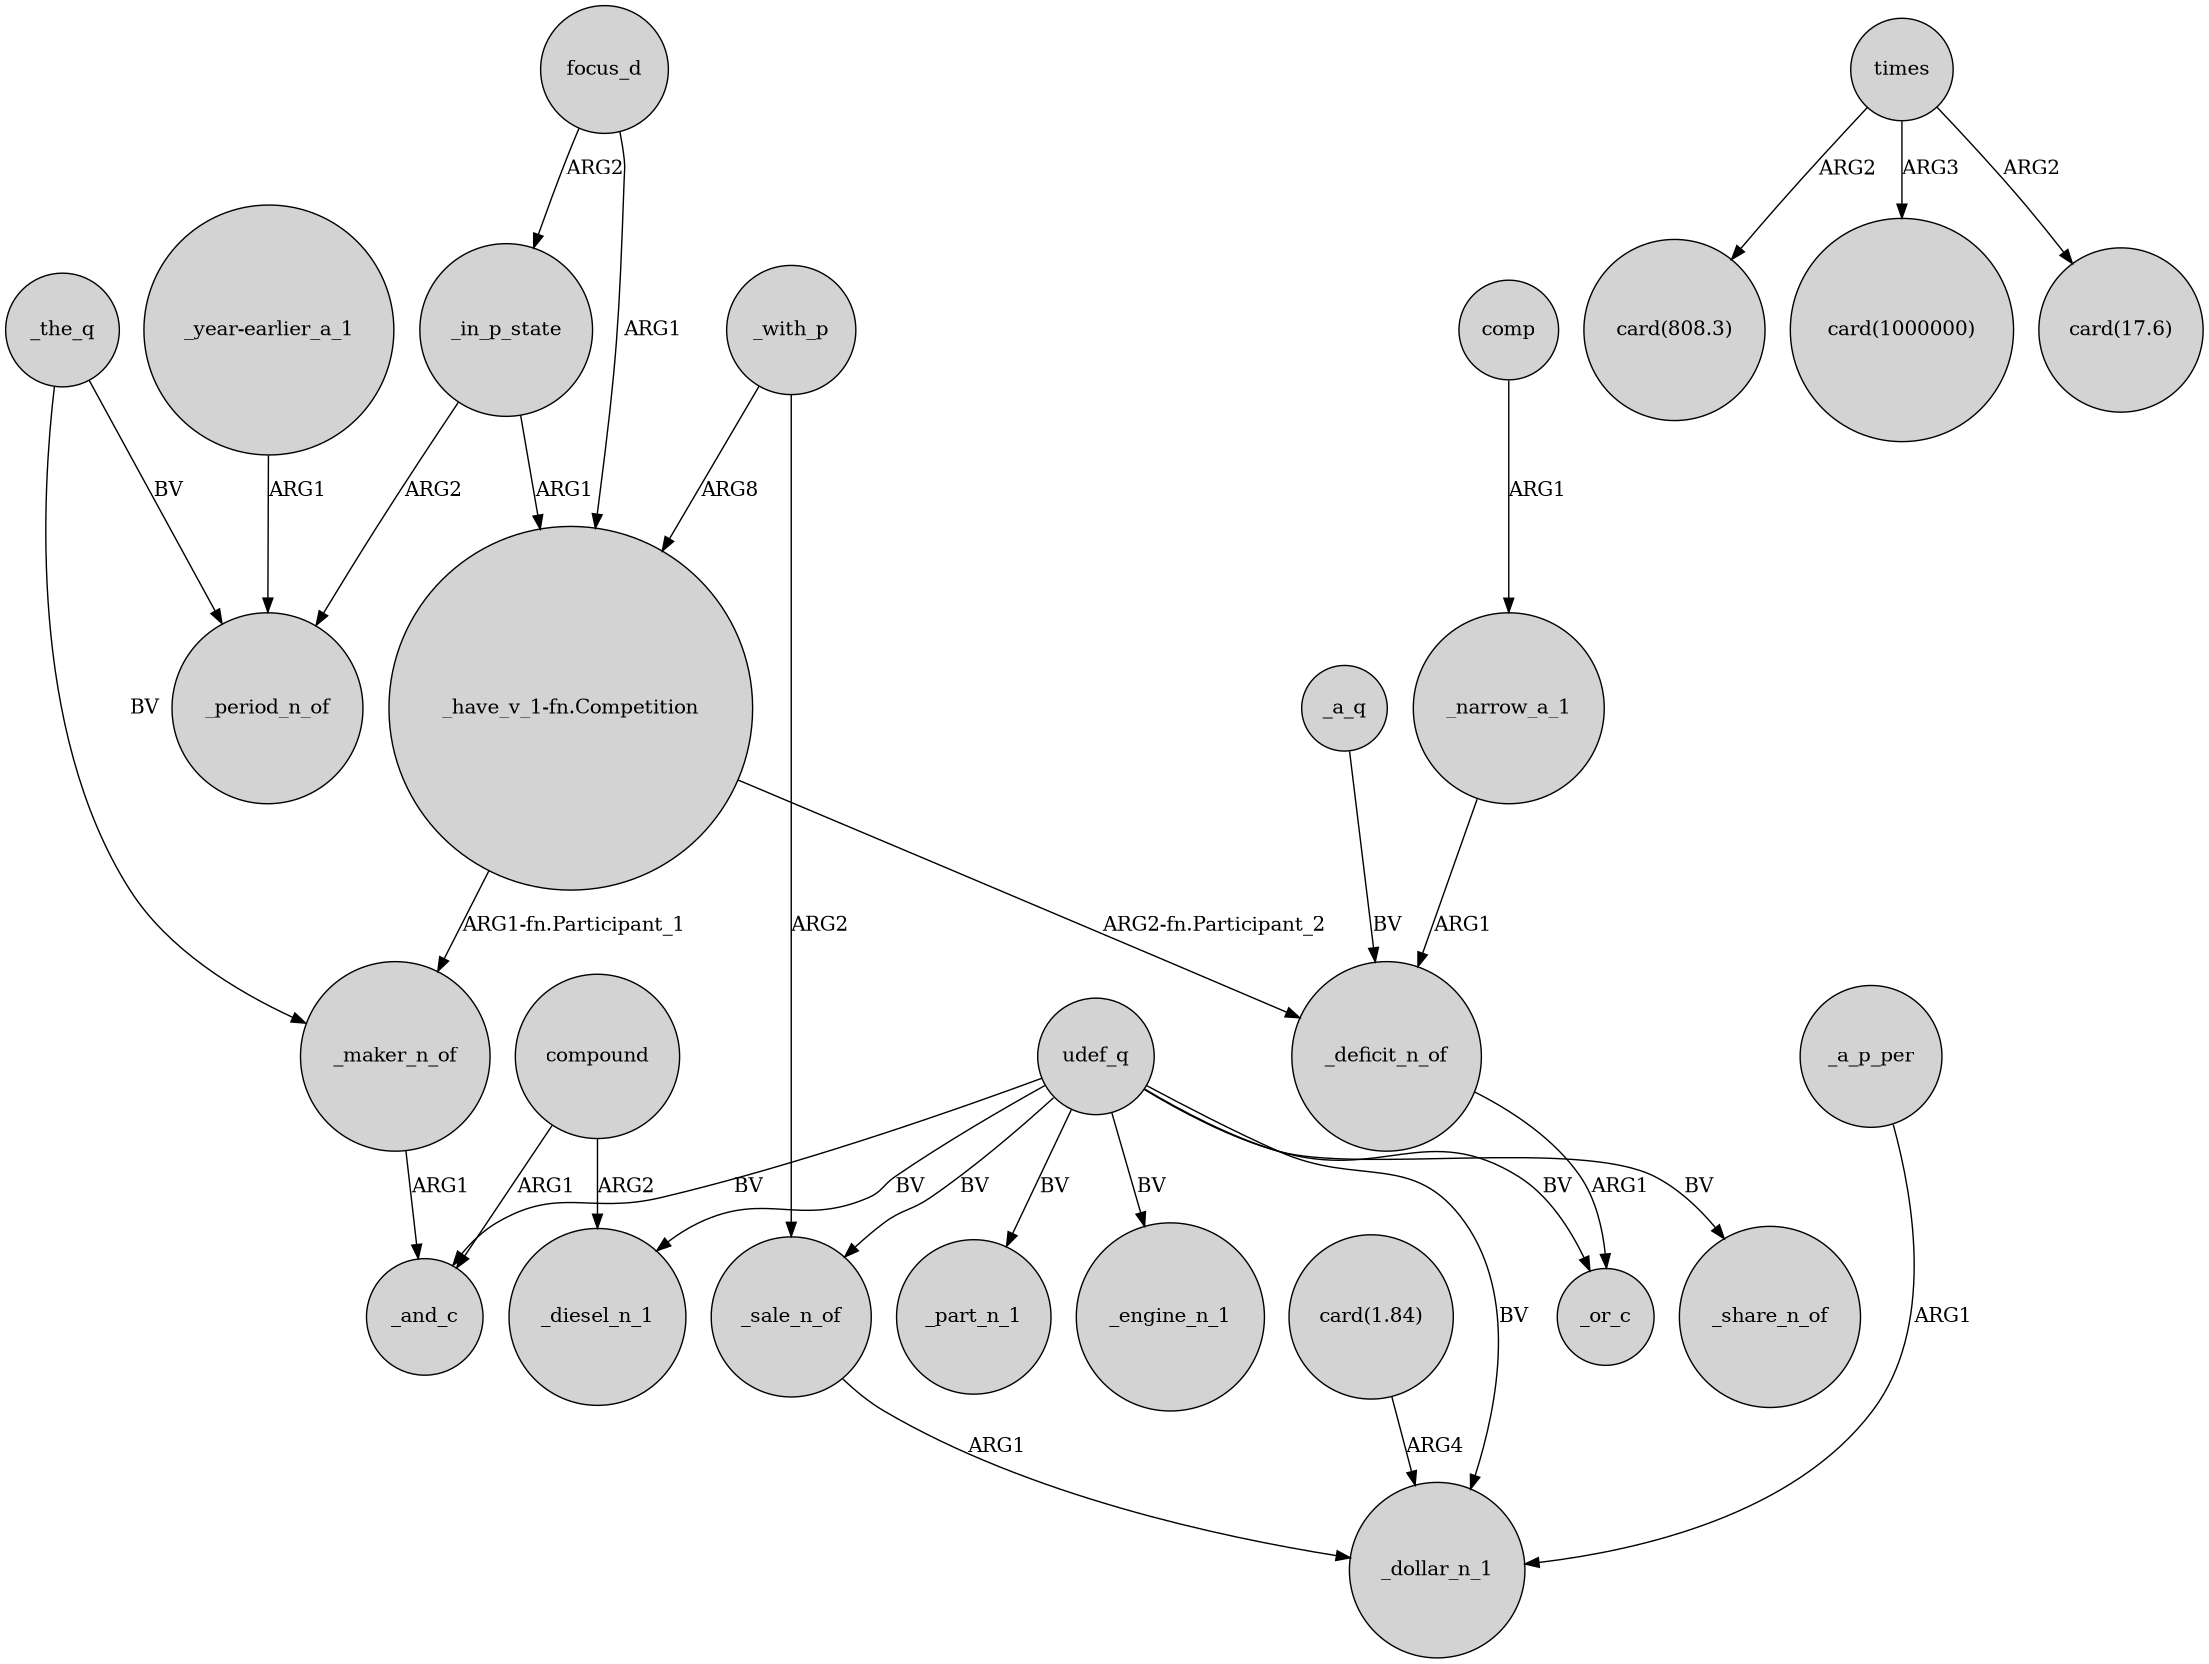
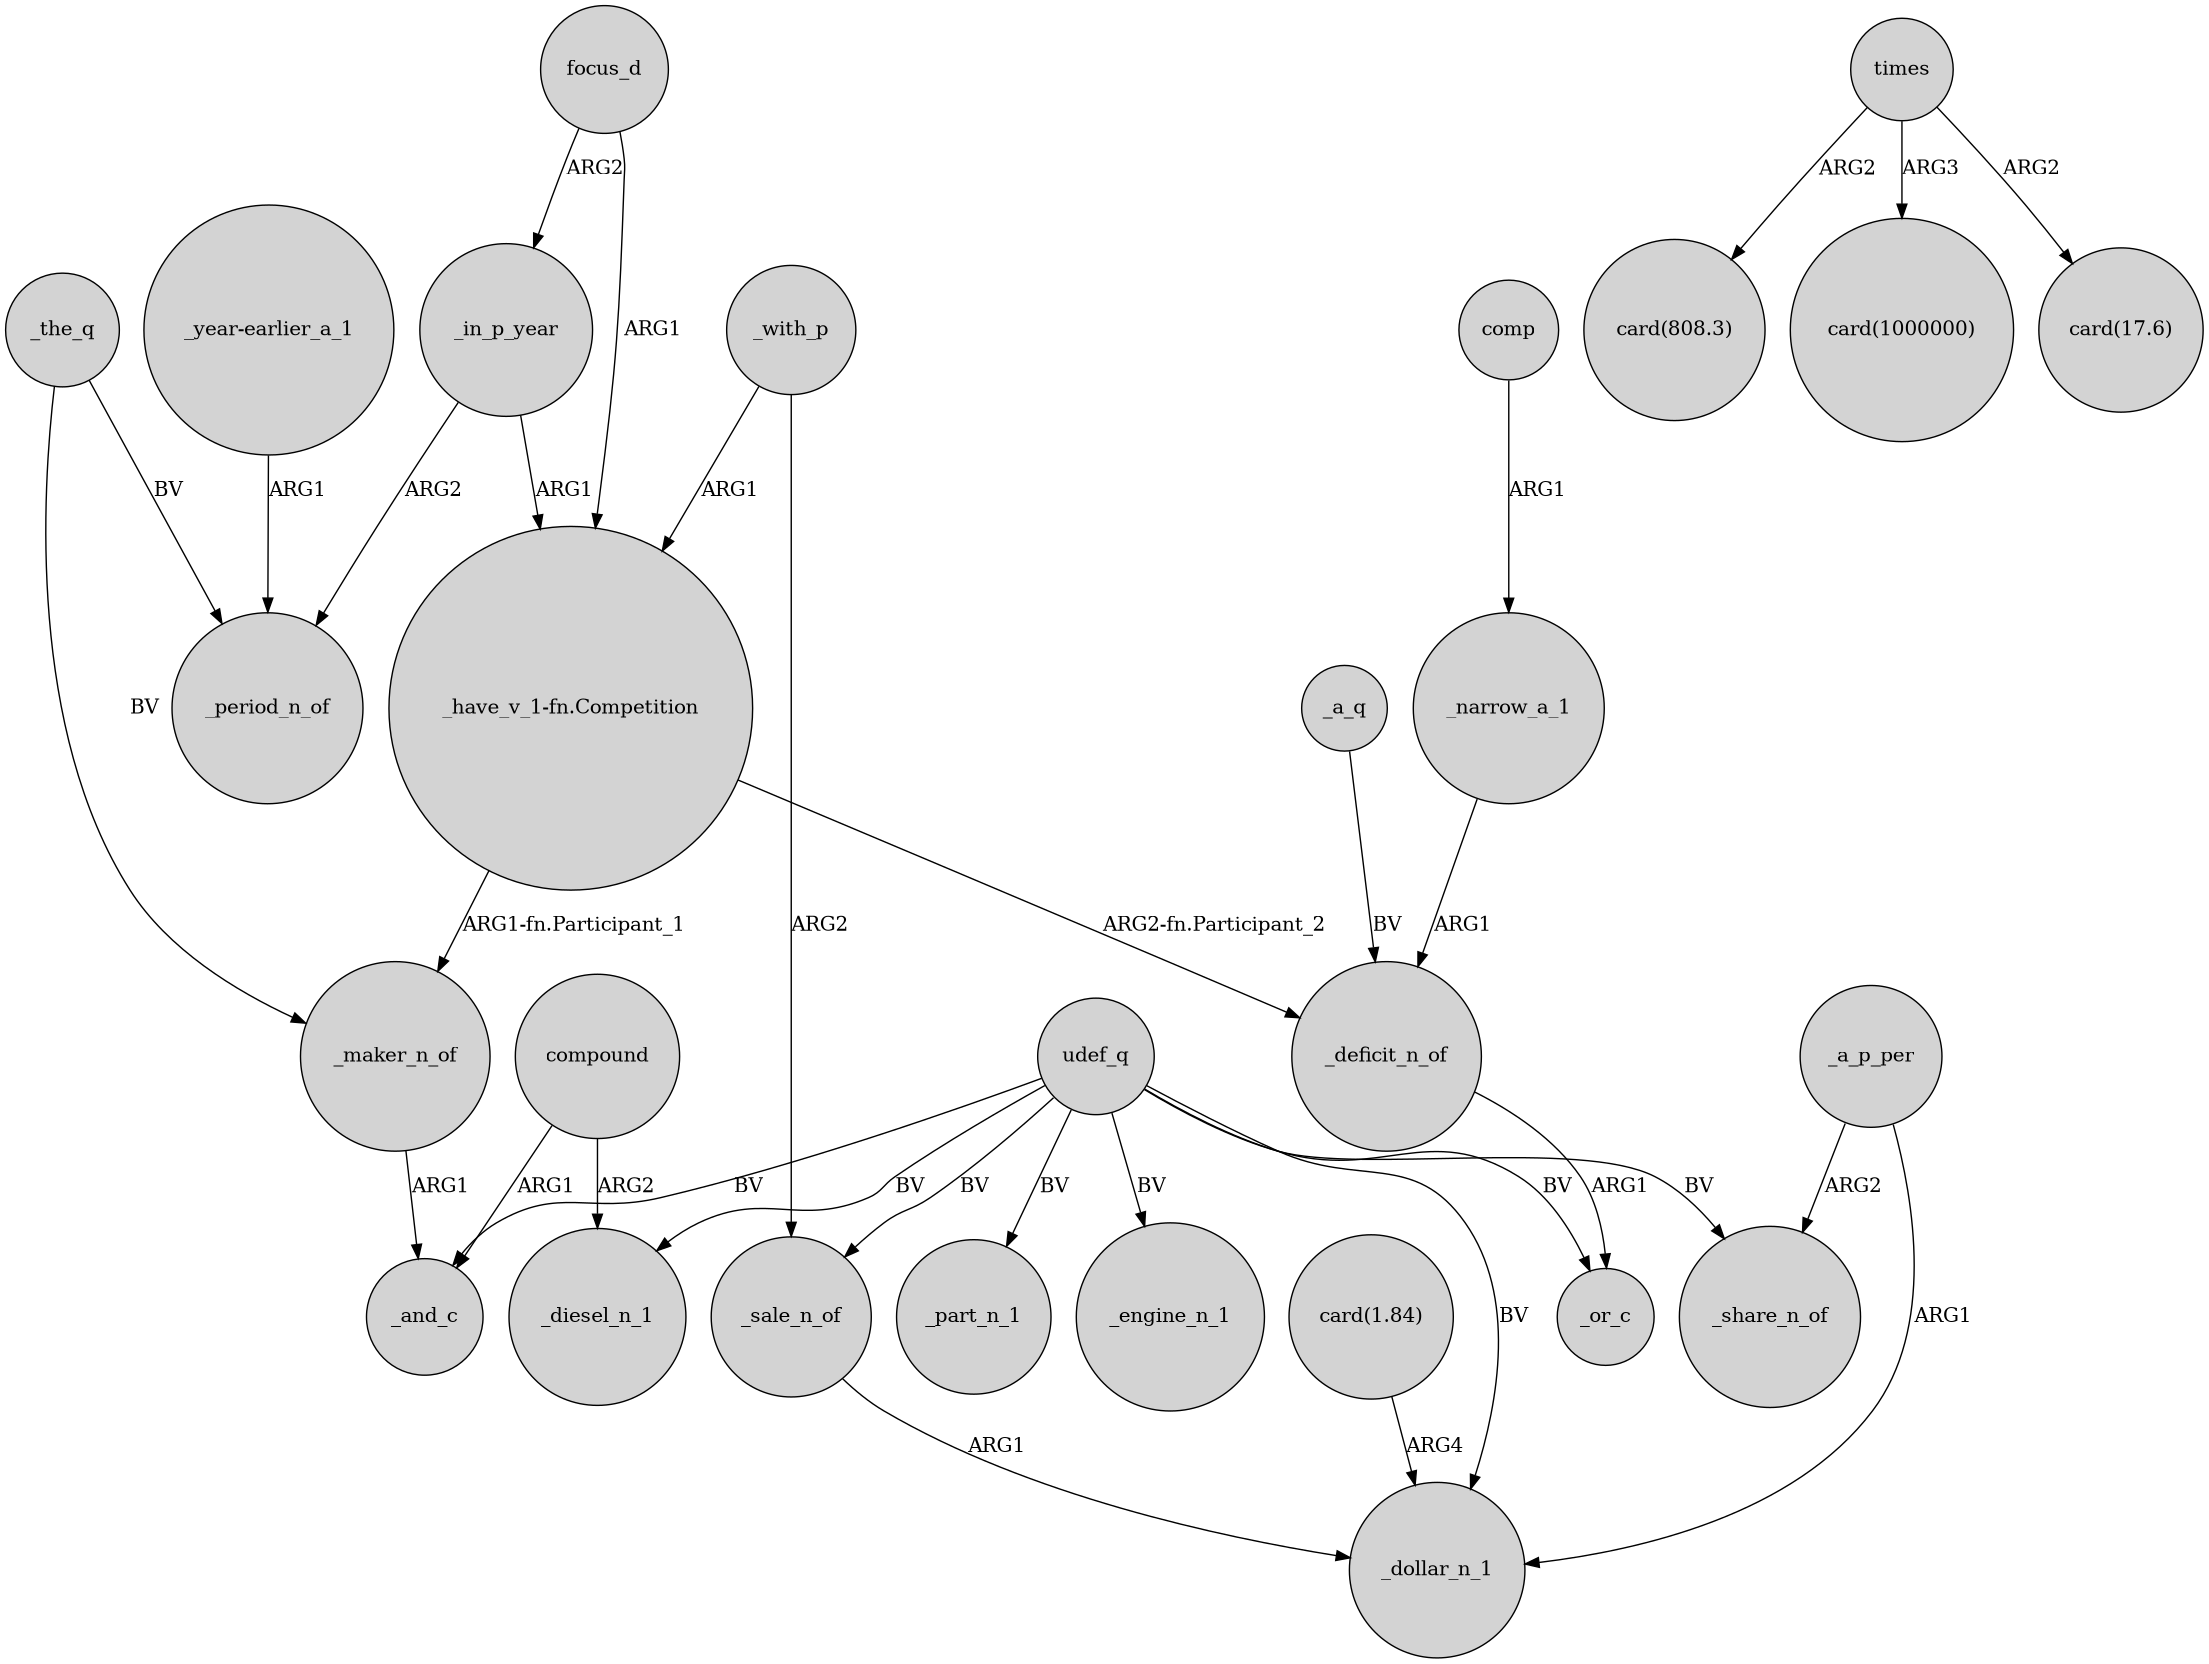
node "_in_p_state": label "_in_p_state" -> "_in_p_year"
edge "_with_p" -> "_have_v_1-fn.Competition": label "ARG8" -> "ARG1"
edge "_a_p_per" -> "_share_n_of": added, label "ARG2"
